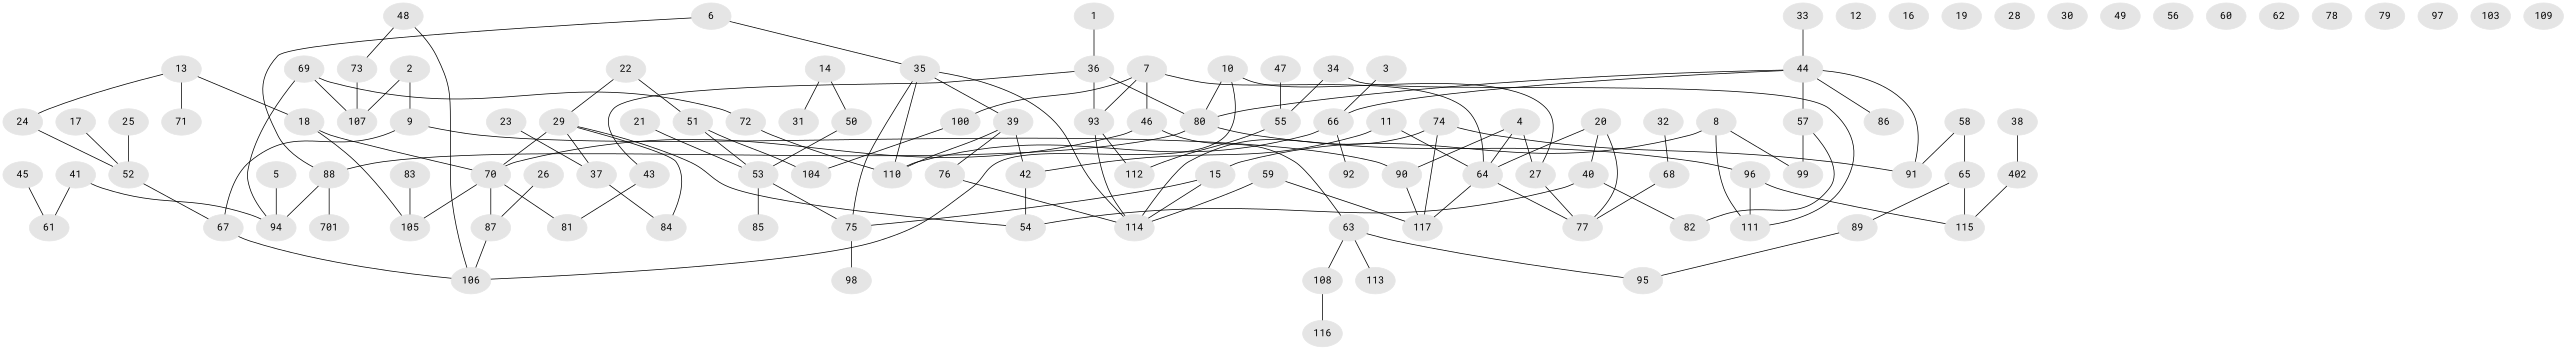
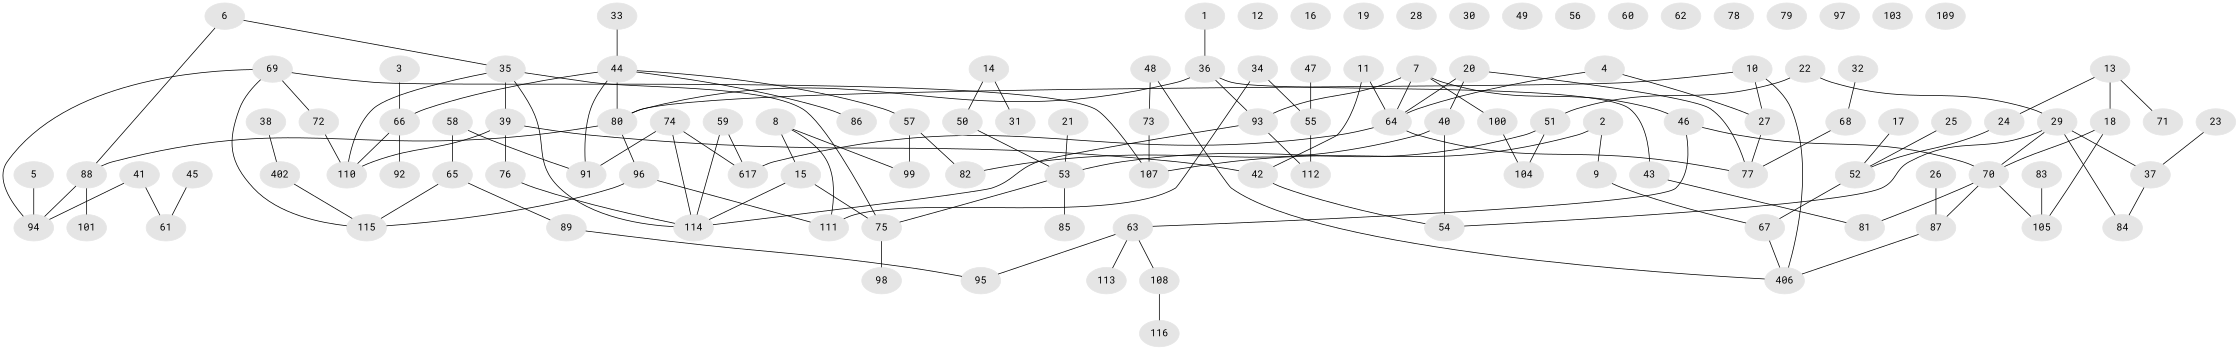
node "90": removed
edge "69" -- "115": added
node "701": label "701" -> "101"
node "117": label "117" -> "617"
node "106": label "106" -> "406"
